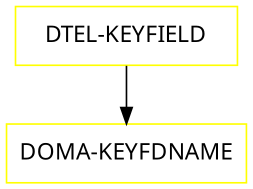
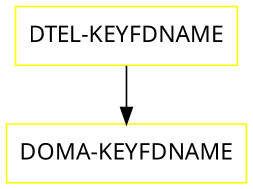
node "DTEL-KEYFIELD": label "DTEL-KEYFIELD" -> "DTEL-KEYFDNAME"
